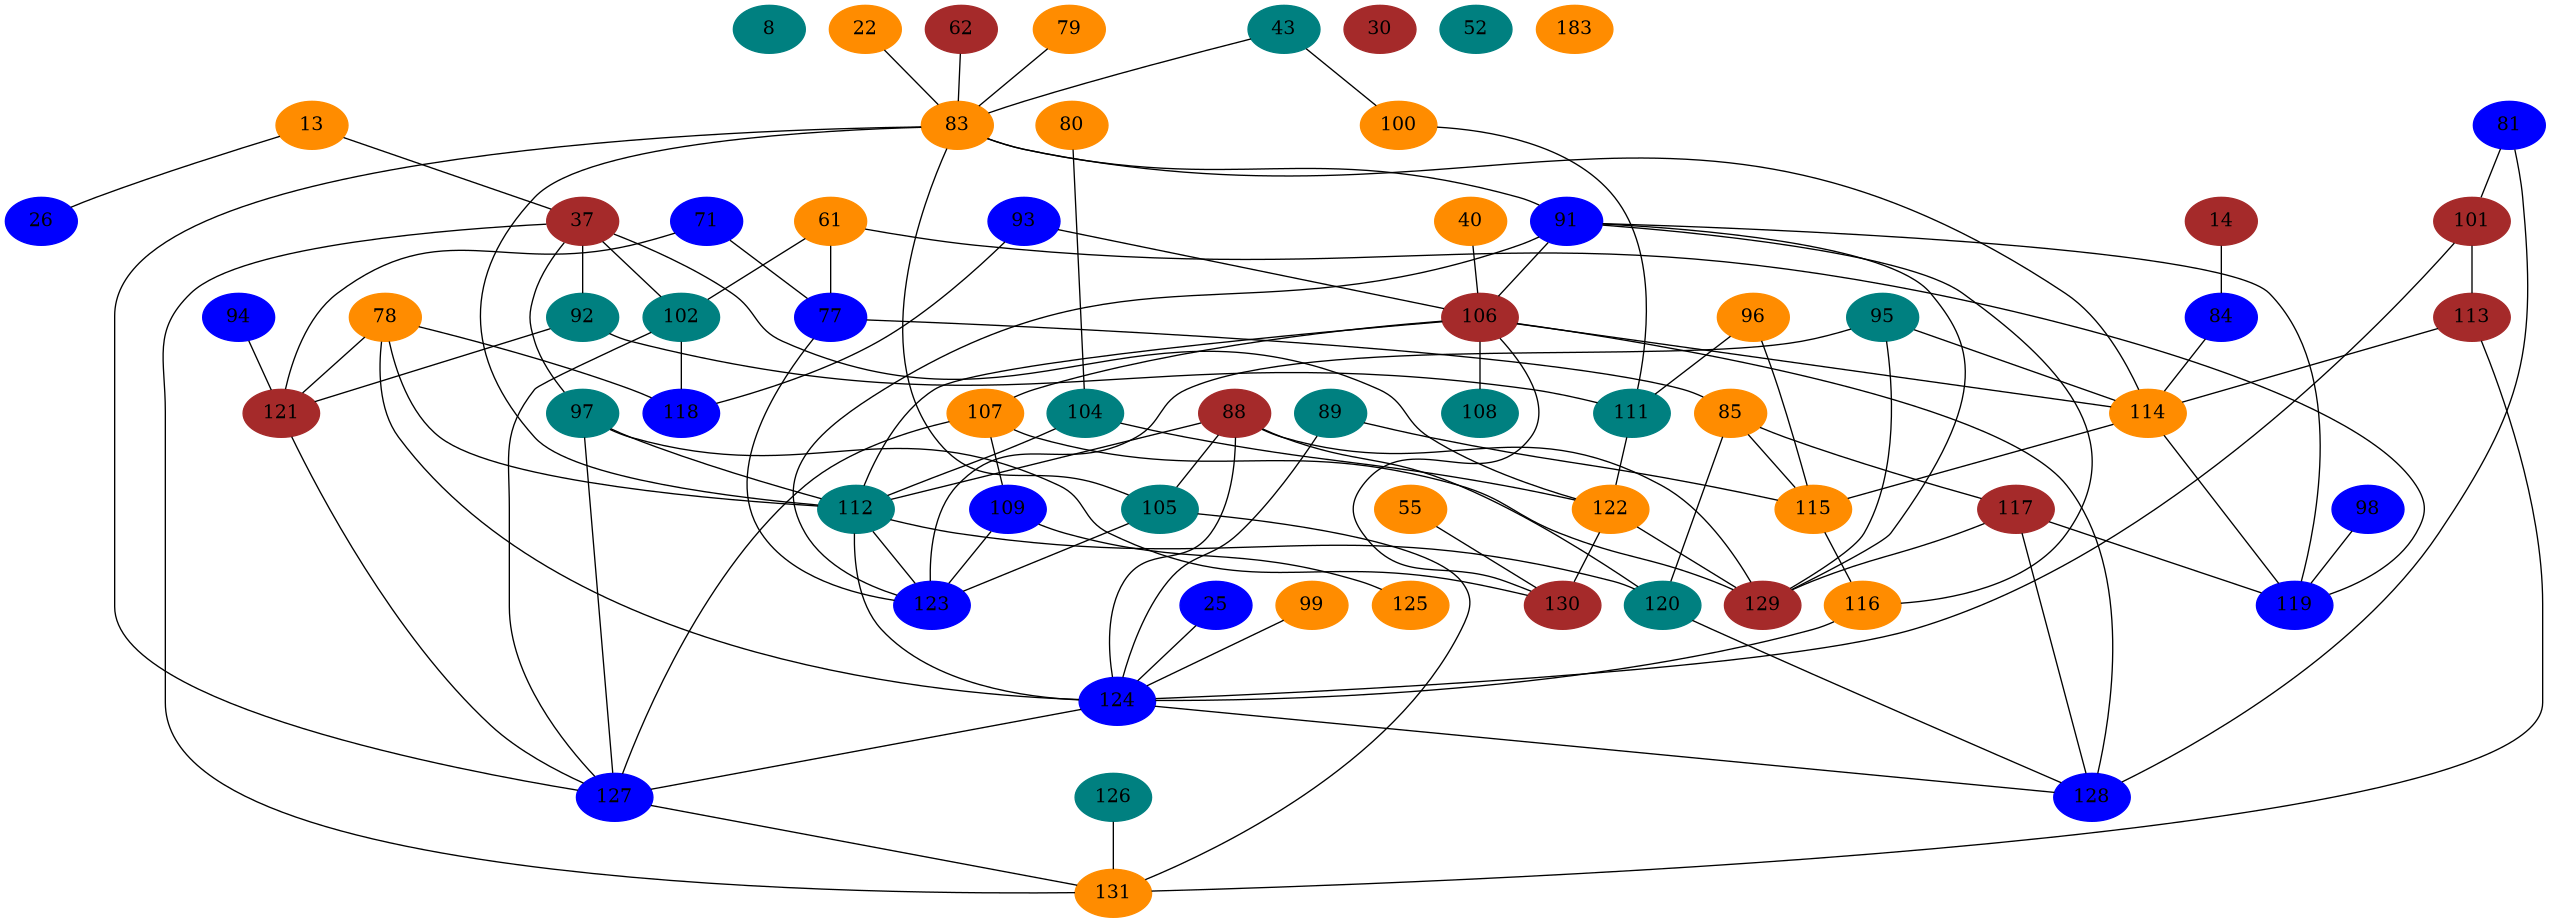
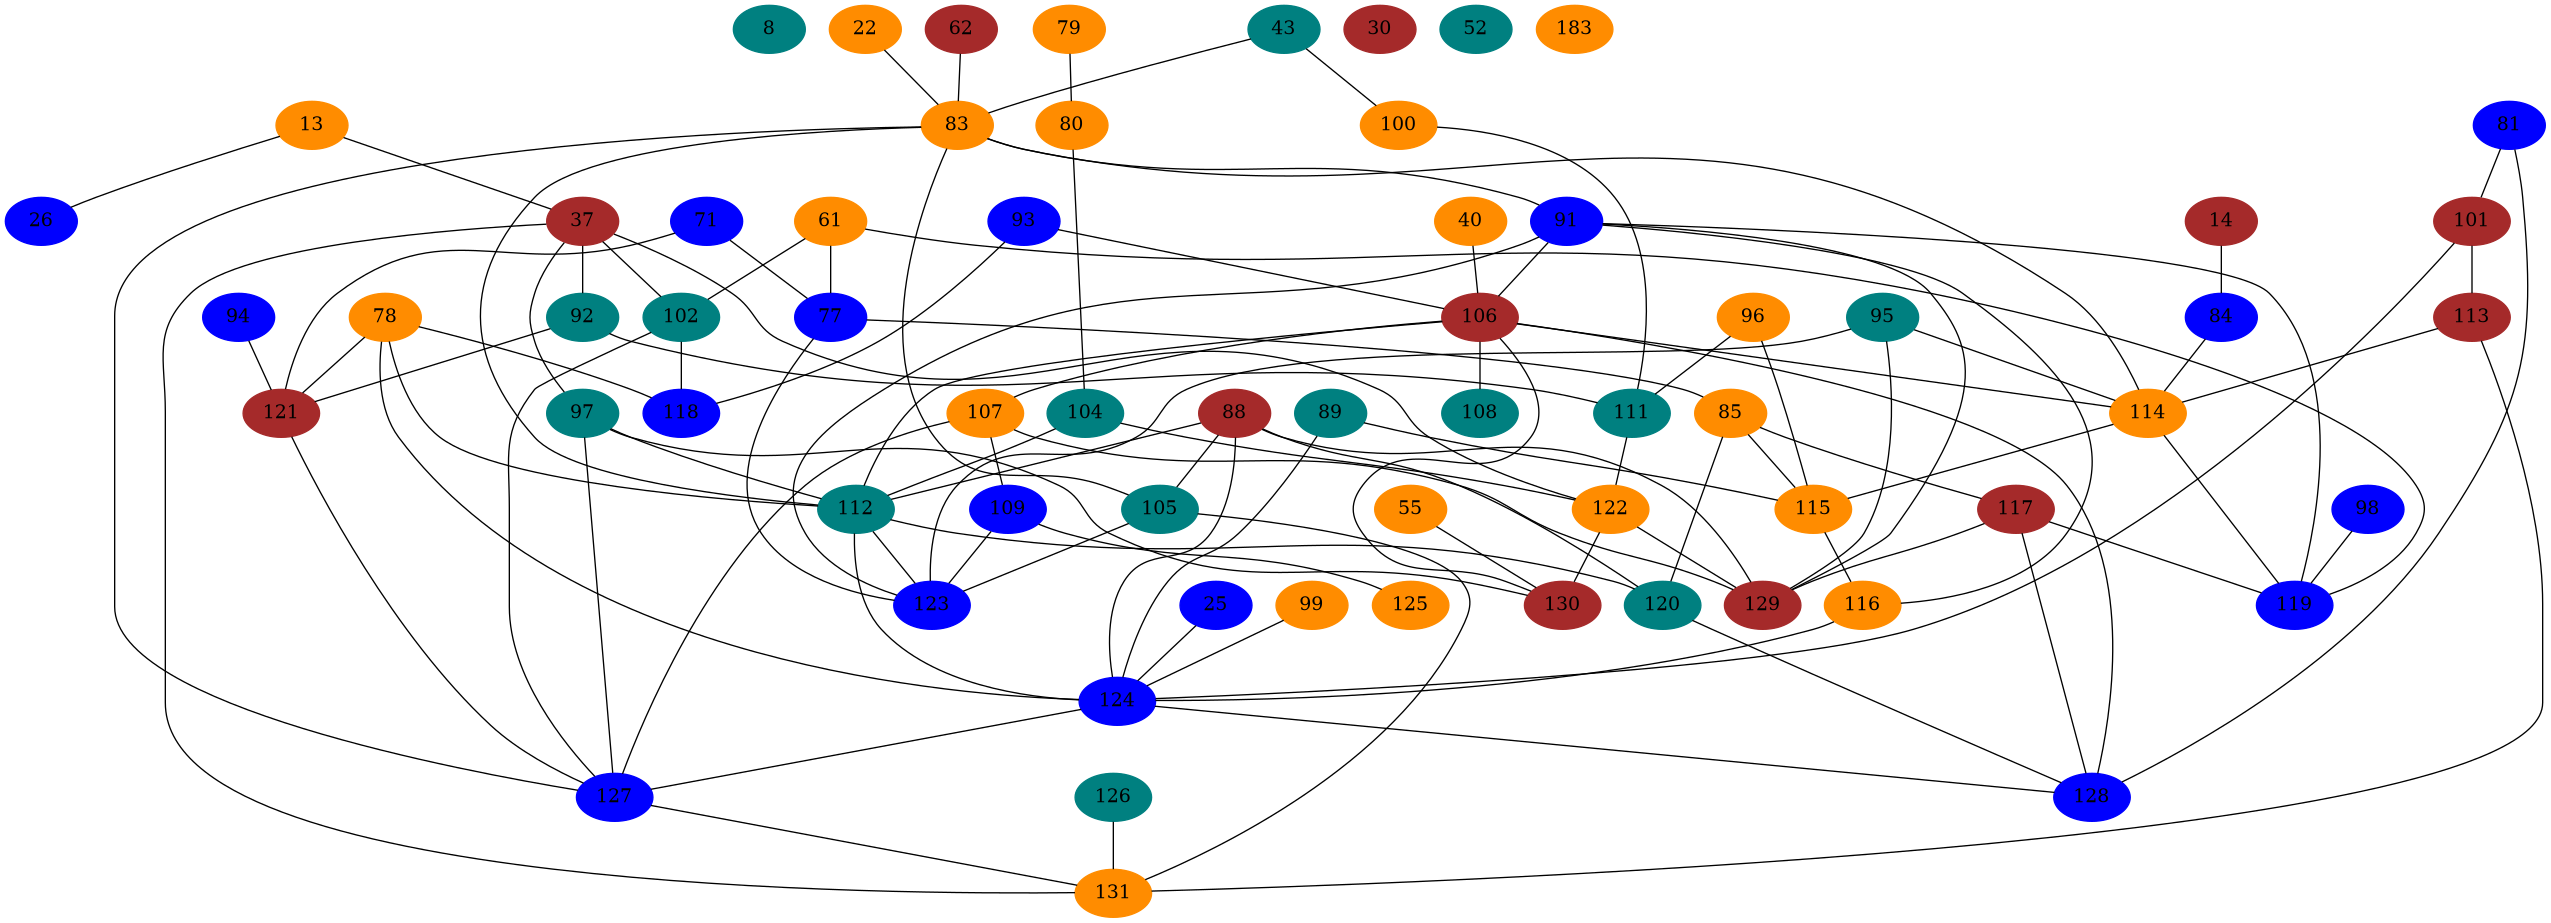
edge "79" -- "83": now "79" -- "80"
